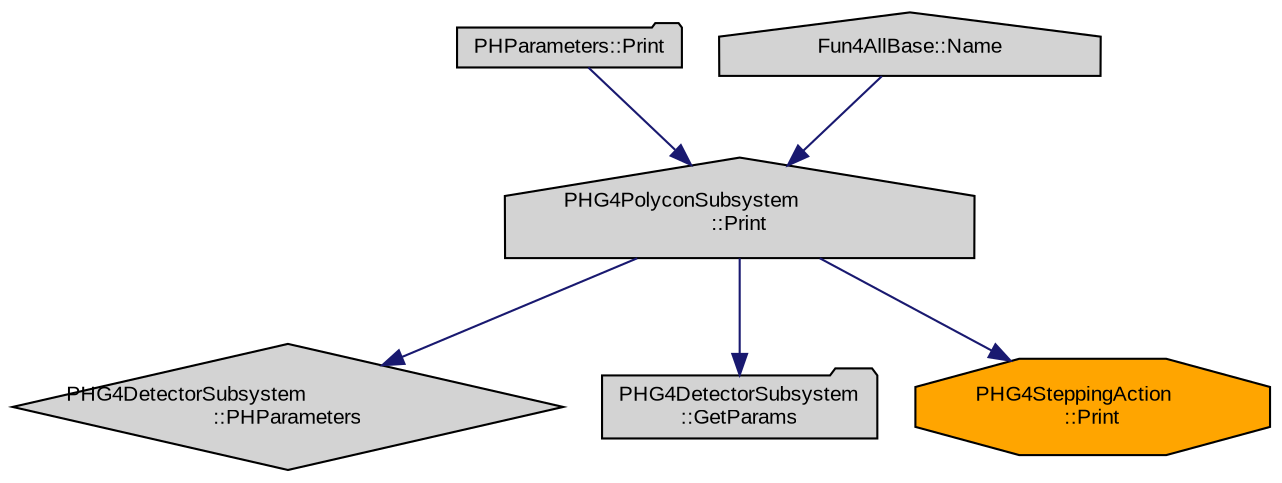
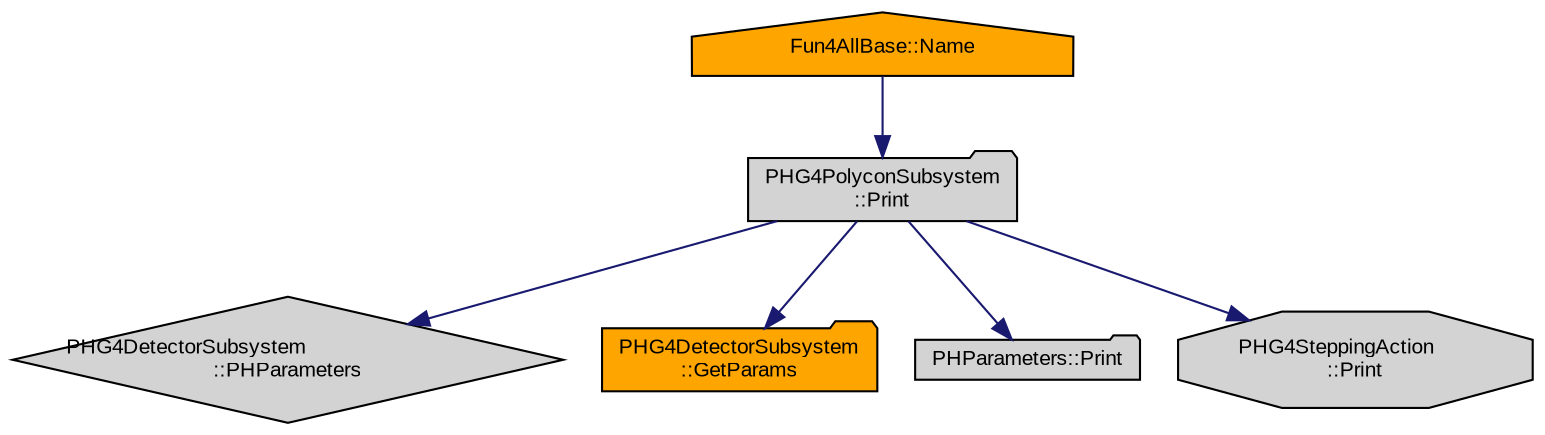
node "Fun4AllBase::Name": fillcolor lightgrey -> orange
edge "PHParameters::Print" -> "PHG4PolyconSubsystem ::Print": reversed
node "PHG4PolyconSubsystem ::Print": shape house -> folder
node "PHG4DetectorSubsystem ::GetParams": fillcolor lightgrey -> orange
node "PHG4SteppingAction ::Print": fillcolor orange -> lightgrey
